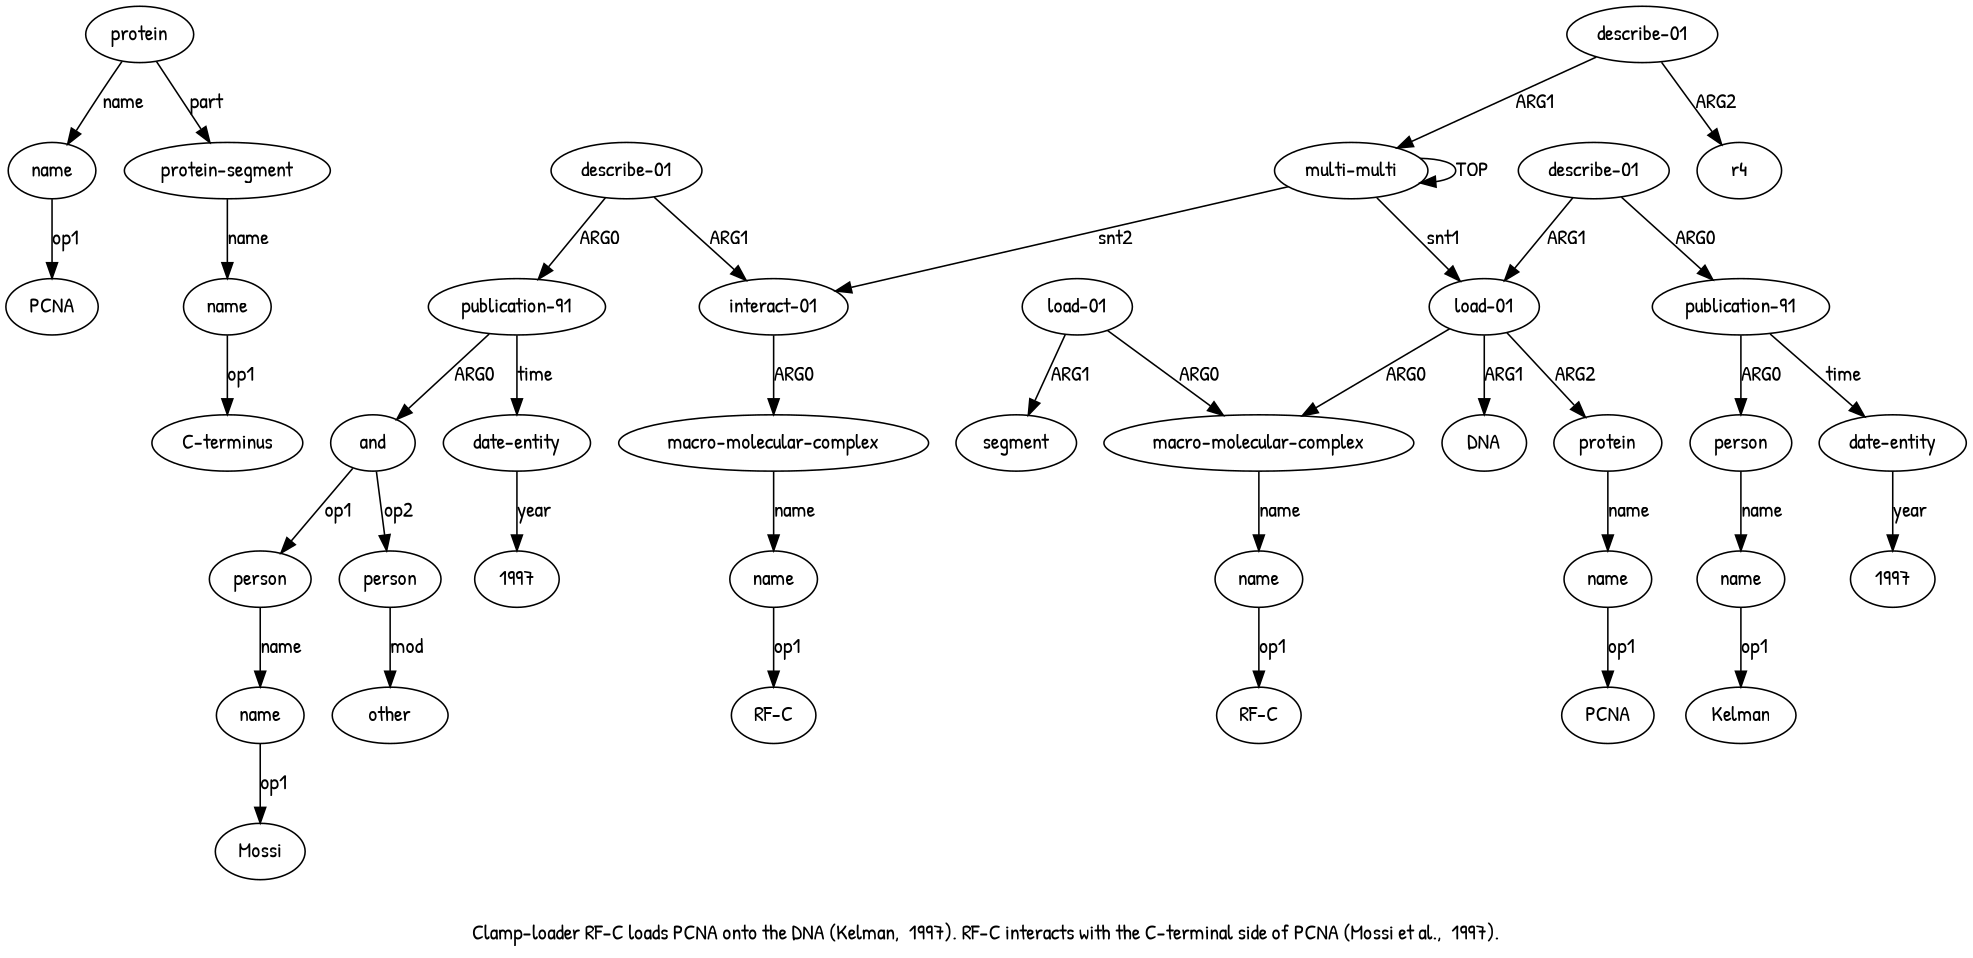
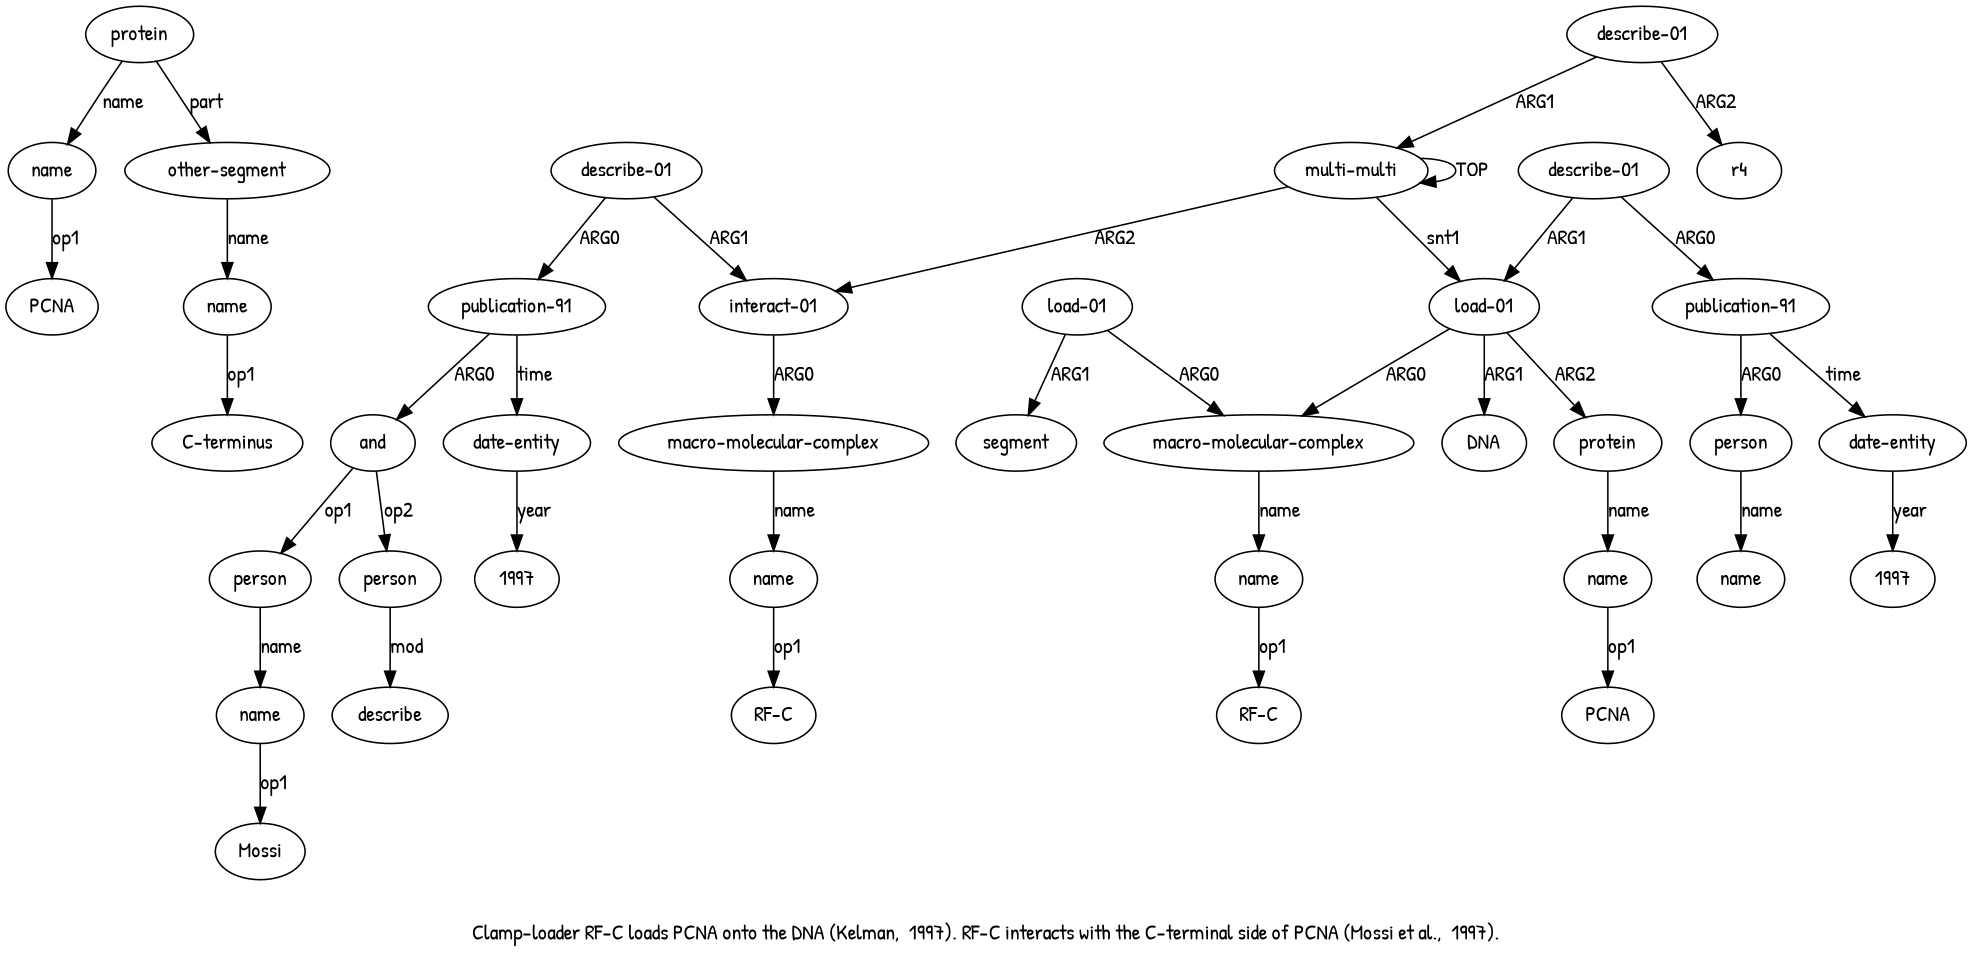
node "protein-segment": label "protein-segment" -> "other-segment"
edge "multi-multi" -> "interact-01": label "snt2" -> "ARG2"
node "other": label "other" -> "describe"
node "Kelman": removed
